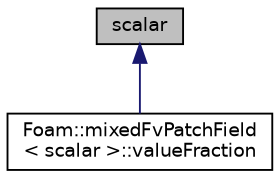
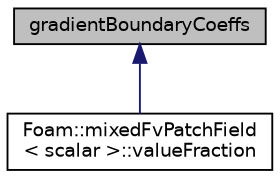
node "scalar": label "scalar" -> "gradientBoundaryCoeffs"
